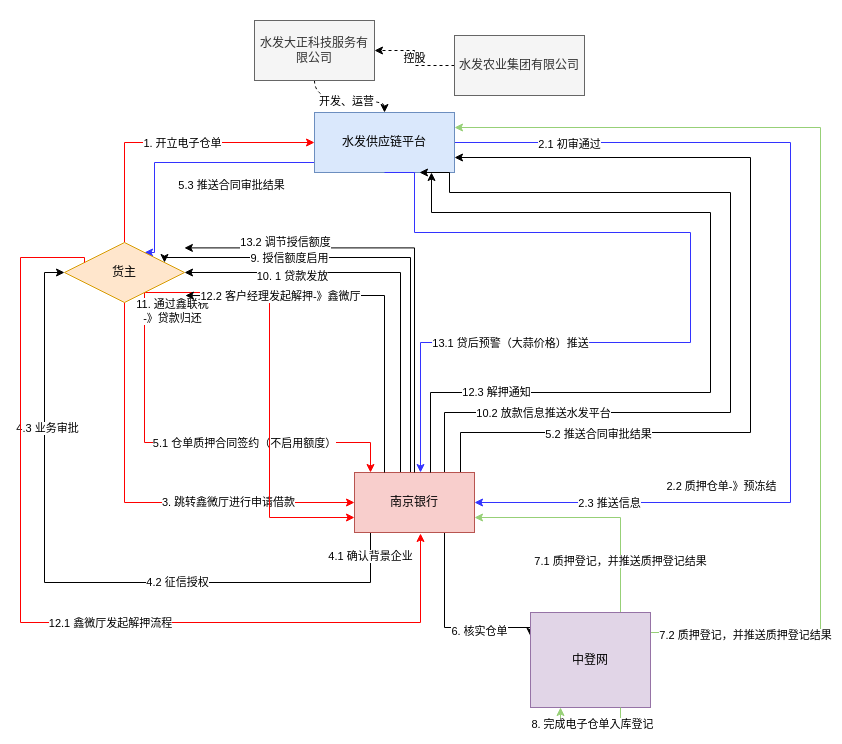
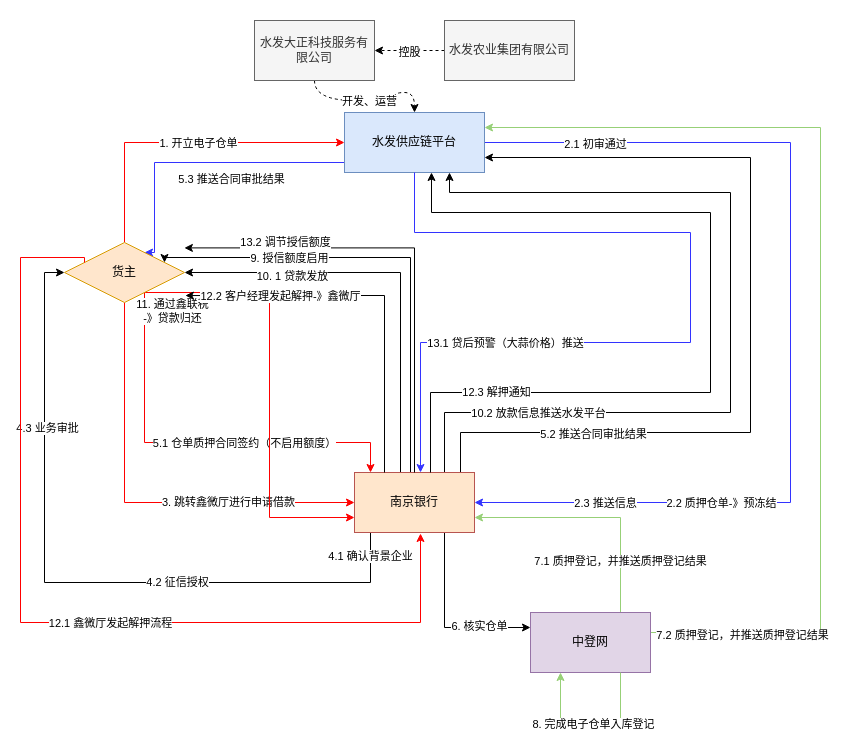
node "水发农业集团有限公司": moved (520, 66) -> (510, 51)
node "水发供应链平台": moved (385, 143) -> (415, 143)
node "南京银行": fillcolor #f8cecc -> #ffe6cc
node "中登网": size 120x95 -> 120x60
